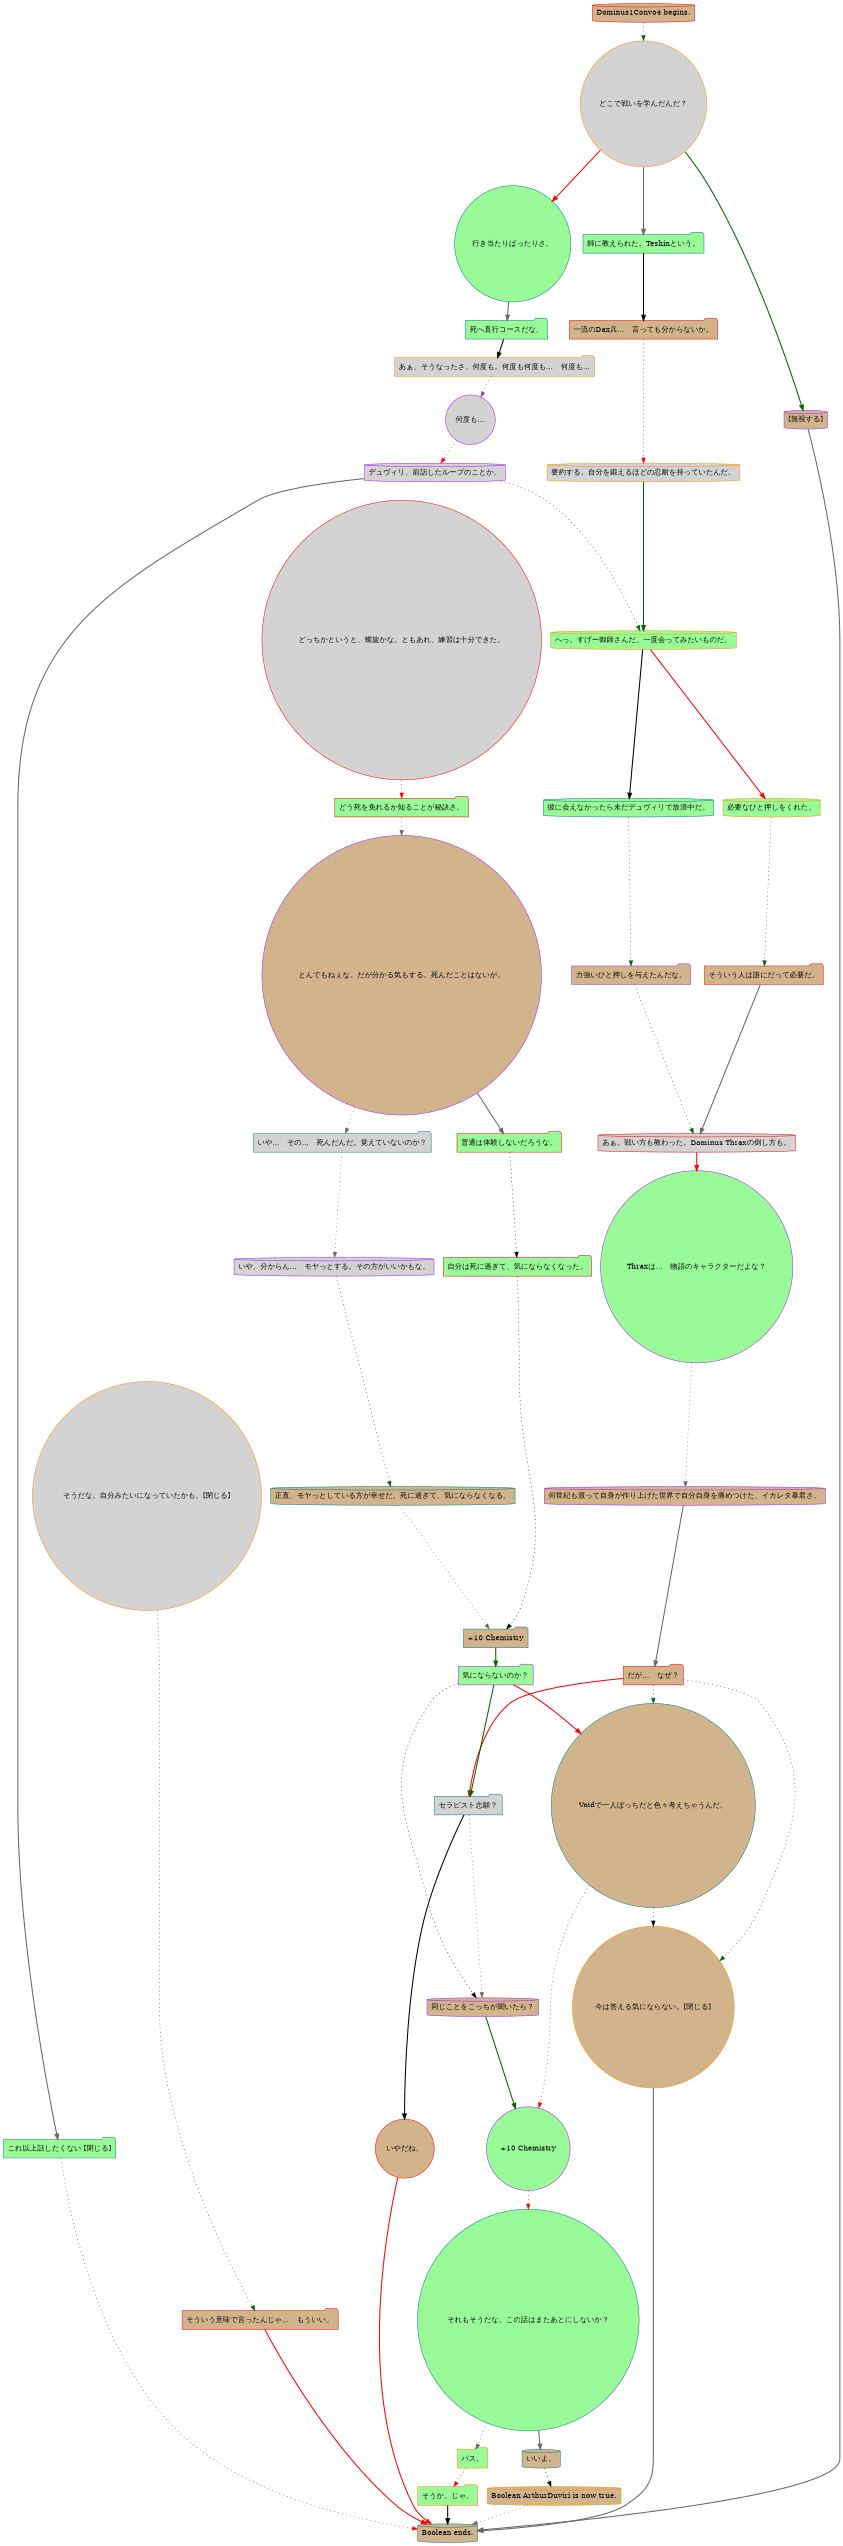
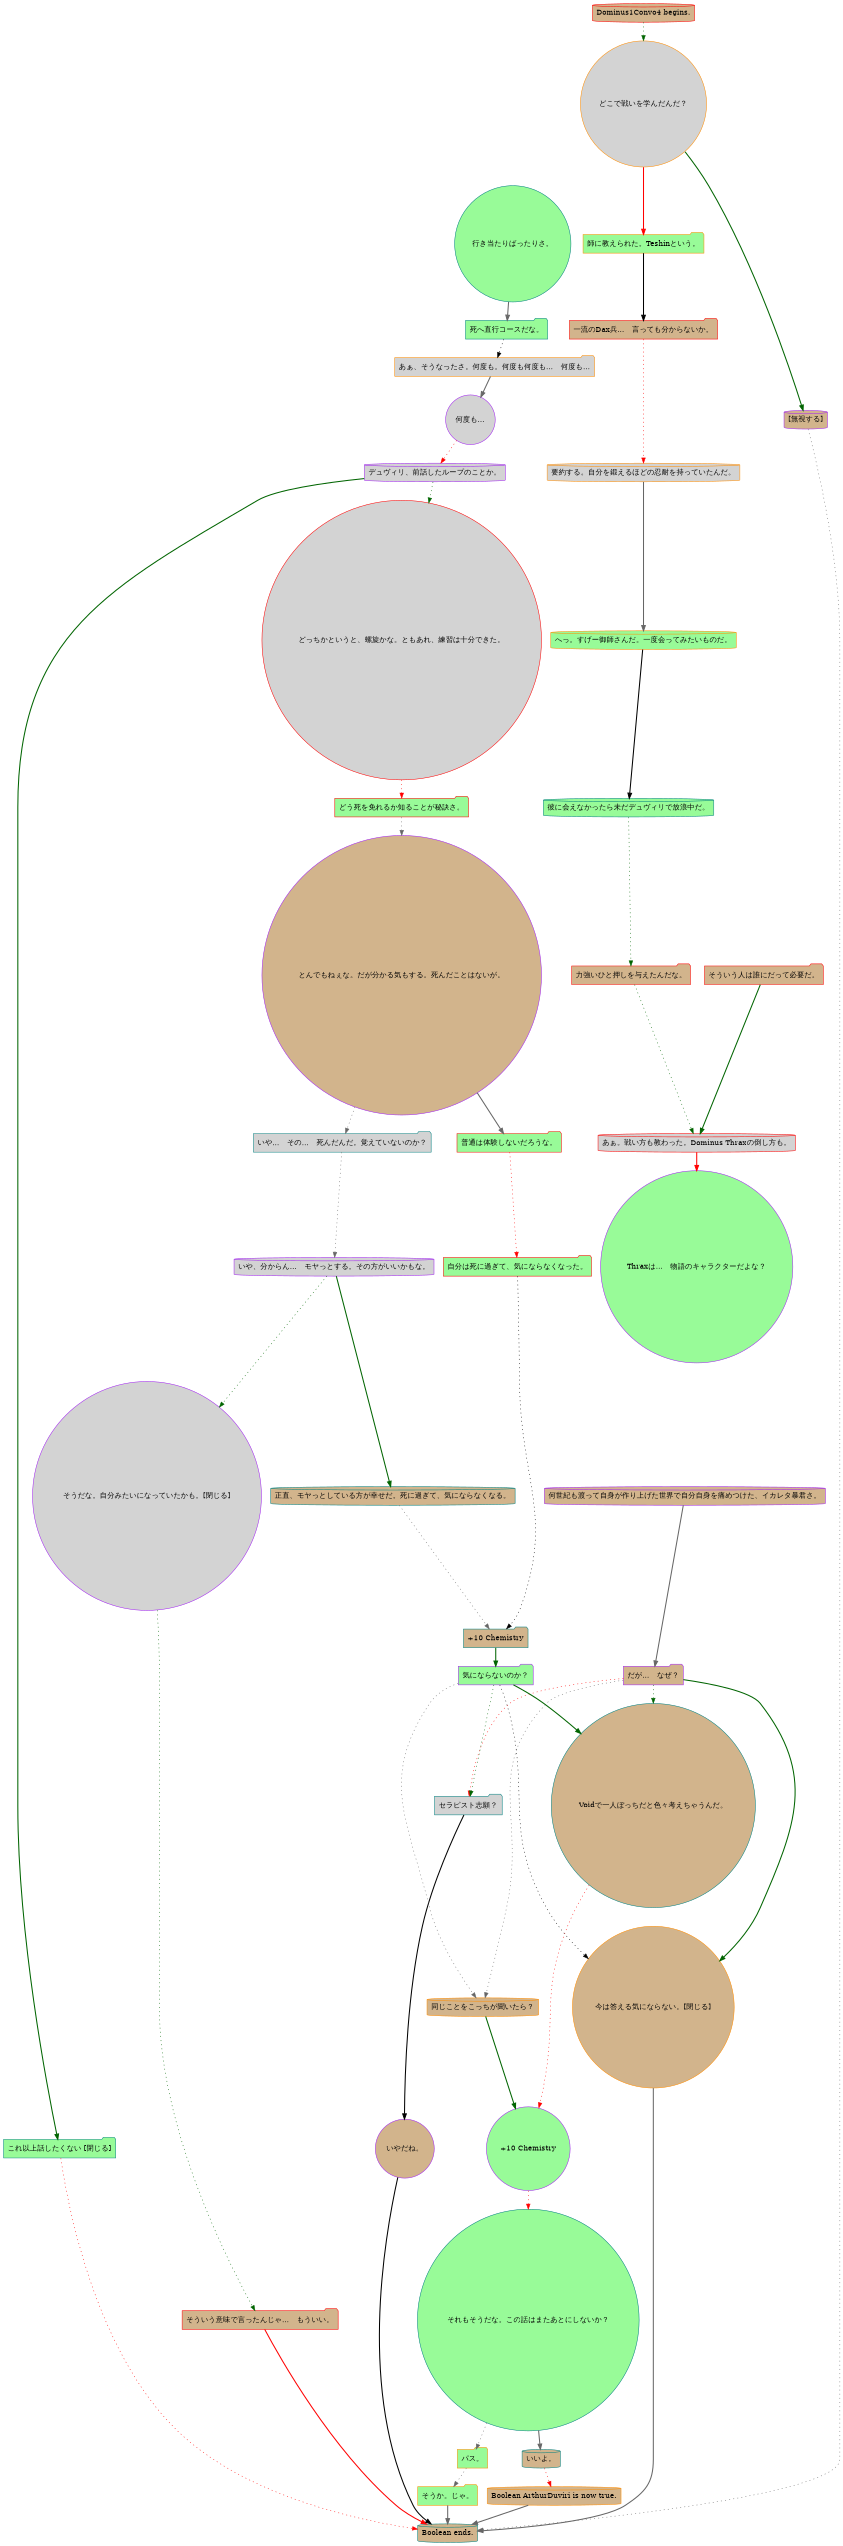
edge "どこで戦いを学んだんだ？" -> "行き当たりばったりさ。": removed
edge "どこで戦いを学んだんだ？" -> "師に教えられた。Teshinという。": color gray40 -> red
node "師に教えられた。Teshinという。": color teal -> darkorange
edge "死へ直行コースだな。" -> "あぁ、そうなったさ。何度も。何度も何度も…　何度も…": style bold -> dotted
edge "あぁ、そうなったさ。何度も。何度も何度も…　何度も…" -> "何度も…": style dotted -> bold
edge "デュヴィリ、前話したループのことか。" -> "へっ。すげー御師さんだ。一度会ってみたいものだ。": now "デュヴィリ、前話したループのことか。" -> "どっちかというと、螺旋かな。ともあれ、練習は十分できた。"
edge "要約する。自分を鍛えるほどの忍耐を持っていたんだ。" -> "へっ。すげー御師さんだ。一度会ってみたいものだ。": color darkgreen -> gray40
node "必要なひと押しをくれた。": removed
node "力強いひと押しを与えたんだな。": color purple -> red
edge "そういう人は誰にだって必要だ。" -> "あぁ。戦い方も教わった。Dominus Thraxの倒し方も。": color gray40 -> darkgreen
edge "普通は体験しないだろうな。" -> "自分は死に過ぎて、気にならなくなった。": color black -> red
edge "デュヴィリ、前話したループのことか。" -> "これ以上話したくない [閉じる]": color gray40 -> darkgreen
edge "いや、分からん…　モヤっとする。その方がいいかもな。" -> "そうだな。自分みたいになっていたかも。[閉じる]": added
edge "いや、分からん…　モヤっとする。その方がいいかもな。" -> "正直、モヤっとしている方が幸せだ。死に過ぎて、気にならなくなる。": style dotted -> bold
edge "Thraxは…　物語のキャラクターだよな？" -> "何世紀も渡って自身が作り上げた世界で自分自身を痛めつけた、イカレタ暴君さ。": removed
node "そうだな。自分みたいになっていたかも。[閉じる]": color darkorange -> purple
edge "[無視する]" -> "Boolean ends.": style bold -> dotted
node "だが…　なぜ？": color red -> purple
edge "だが…　なぜ？" -> "セラピスト志願？": style bold -> dotted
edge "気にならないのか？" -> "Voidで一人ぼっちだと色々考えちゃうんだ。": color red -> darkgreen
edge "気にならないのか？" -> "セラピスト志願？": style bold -> dotted
edge "だが…　なぜ？" -> "今は答える気にならない。[閉じる]": style dotted -> bold
edge "気にならないのか？" -> "同じことをこっちが聞いたら？": color black -> gray40
edge "セラピスト志願？" -> "同じことをこっちが聞いたら？": now "だが…　なぜ？" -> "同じことをこっちが聞いたら？"
edge "Voidで一人ぼっちだと色々考えちゃうんだ。" -> "今は答える気にならない。[閉じる]": now "気にならないのか？" -> "今は答える気にならない。[閉じる]"
node "同じことをこっちが聞いたら？": color purple -> darkorange
node "いやだね。": color red -> purple
edge "いやだね。" -> "Boolean ends.": color red -> black
edge "パス。" -> "そうか。じゃ。": color red -> gray40
edge "いいよ。" -> "Boolean ArthurDuviri is now true.": color black -> red
edge "そうか。じゃ。" -> "Boolean ends.": color black -> gray40
edge "Boolean ArthurDuviri is now true." -> "Boolean ends.": style dotted -> bold
